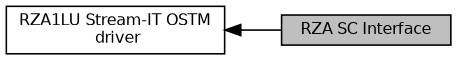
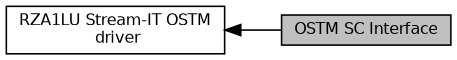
node "RZA SC Interface": label "RZA SC Interface" -> "OSTM SC Interface"
